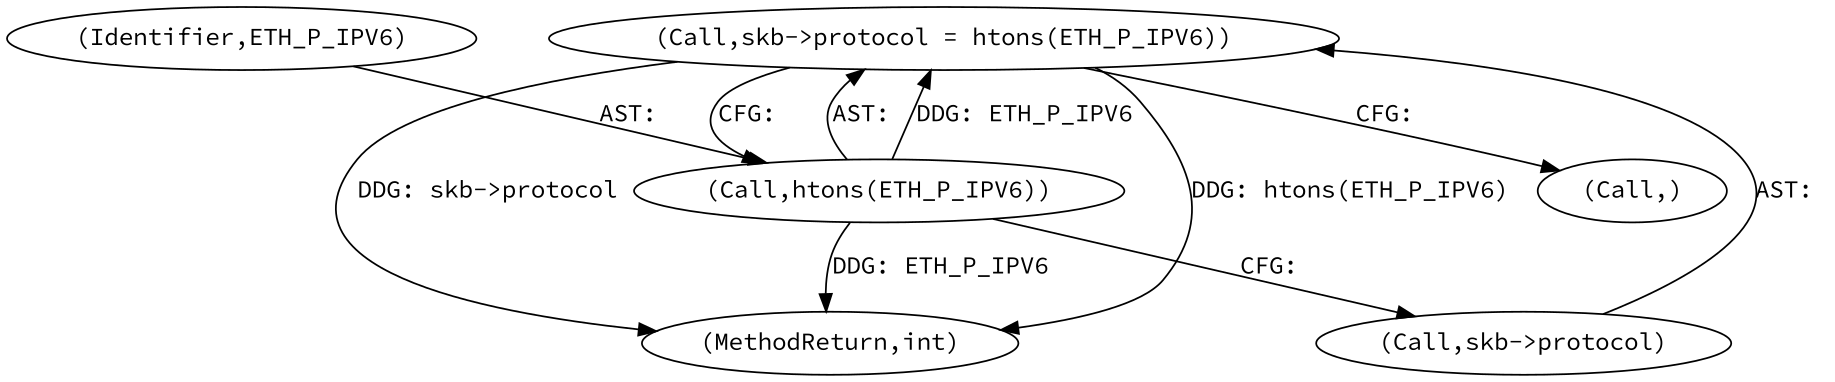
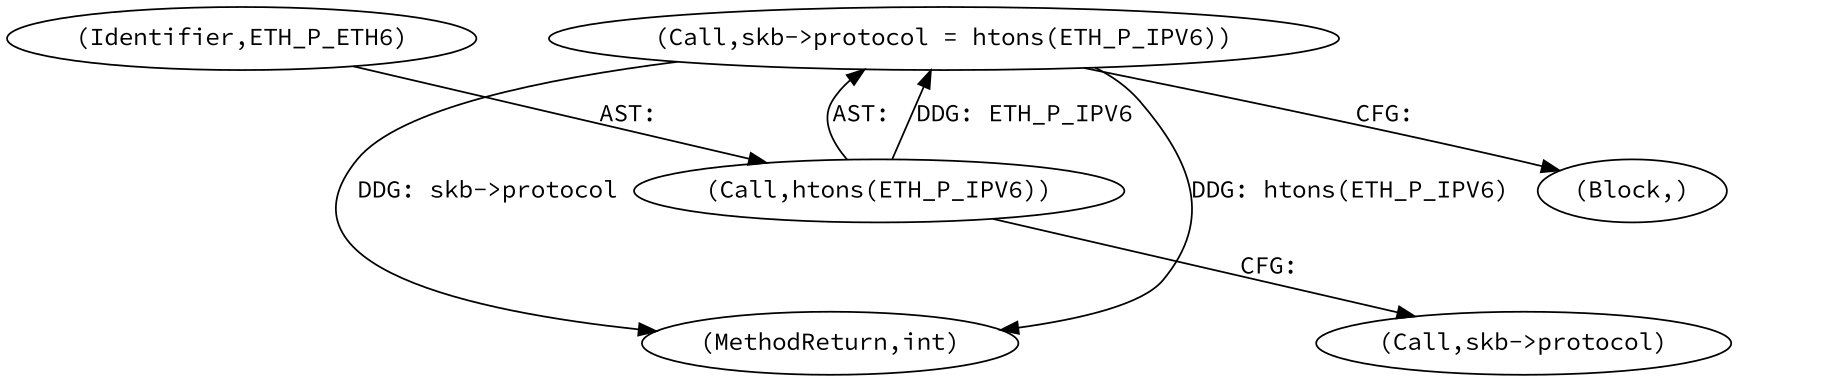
node "(Identifier,ETH_P_IPV6)": label "(Identifier,ETH_P_IPV6)" -> "(Identifier,ETH_P_ETH6)"
edge "(Call,skb->protocol = htons(ETH_P_IPV6))" -> "(Call,htons(ETH_P_IPV6))": removed, label "CFG:"
edge "(Call,skb->protocol)" -> "(Call,skb->protocol = htons(ETH_P_IPV6))": removed, label "AST:"
node "(Call,)": label "(Call,)" -> "(Block,)"
edge "(Call,htons(ETH_P_IPV6))" -> "(MethodReturn,int)": removed, label "DDG: ETH_P_IPV6"
